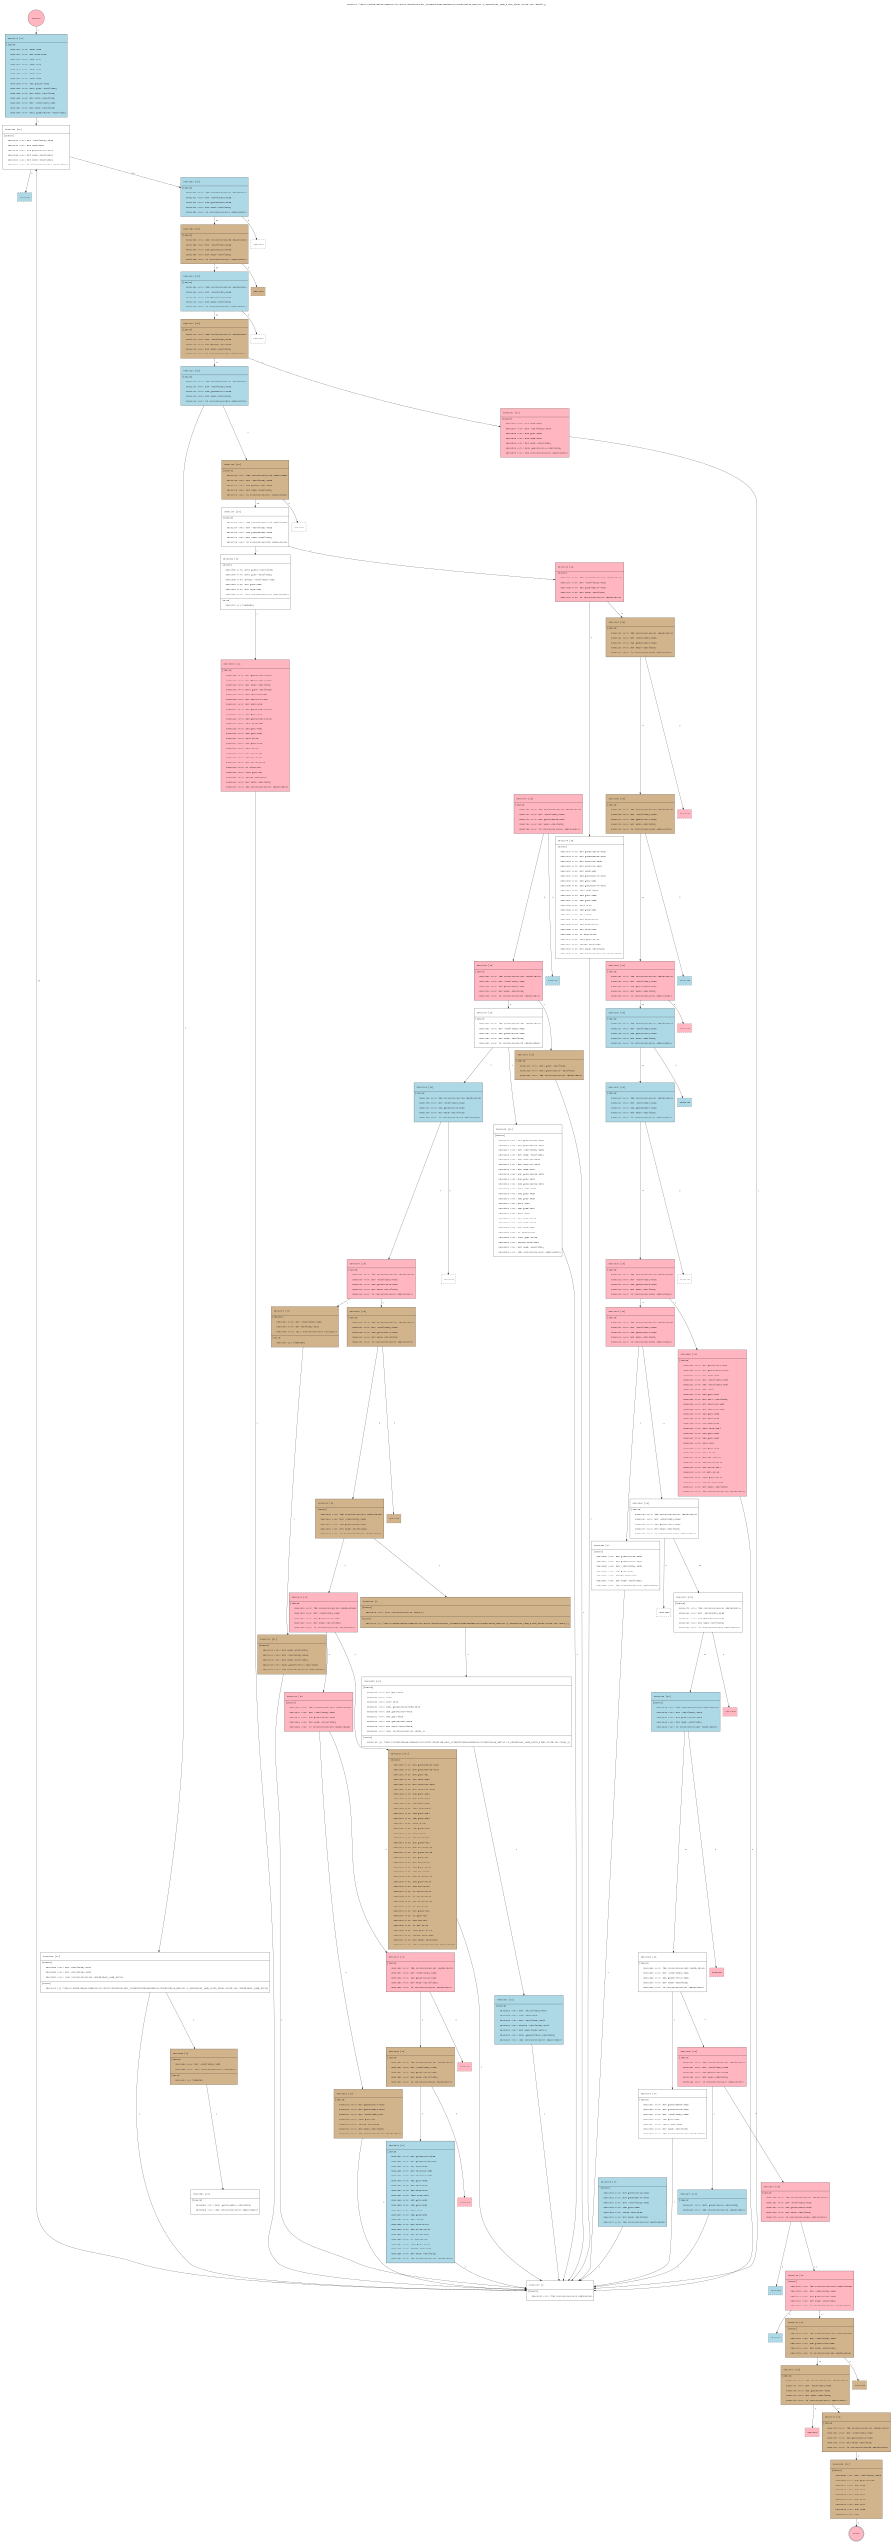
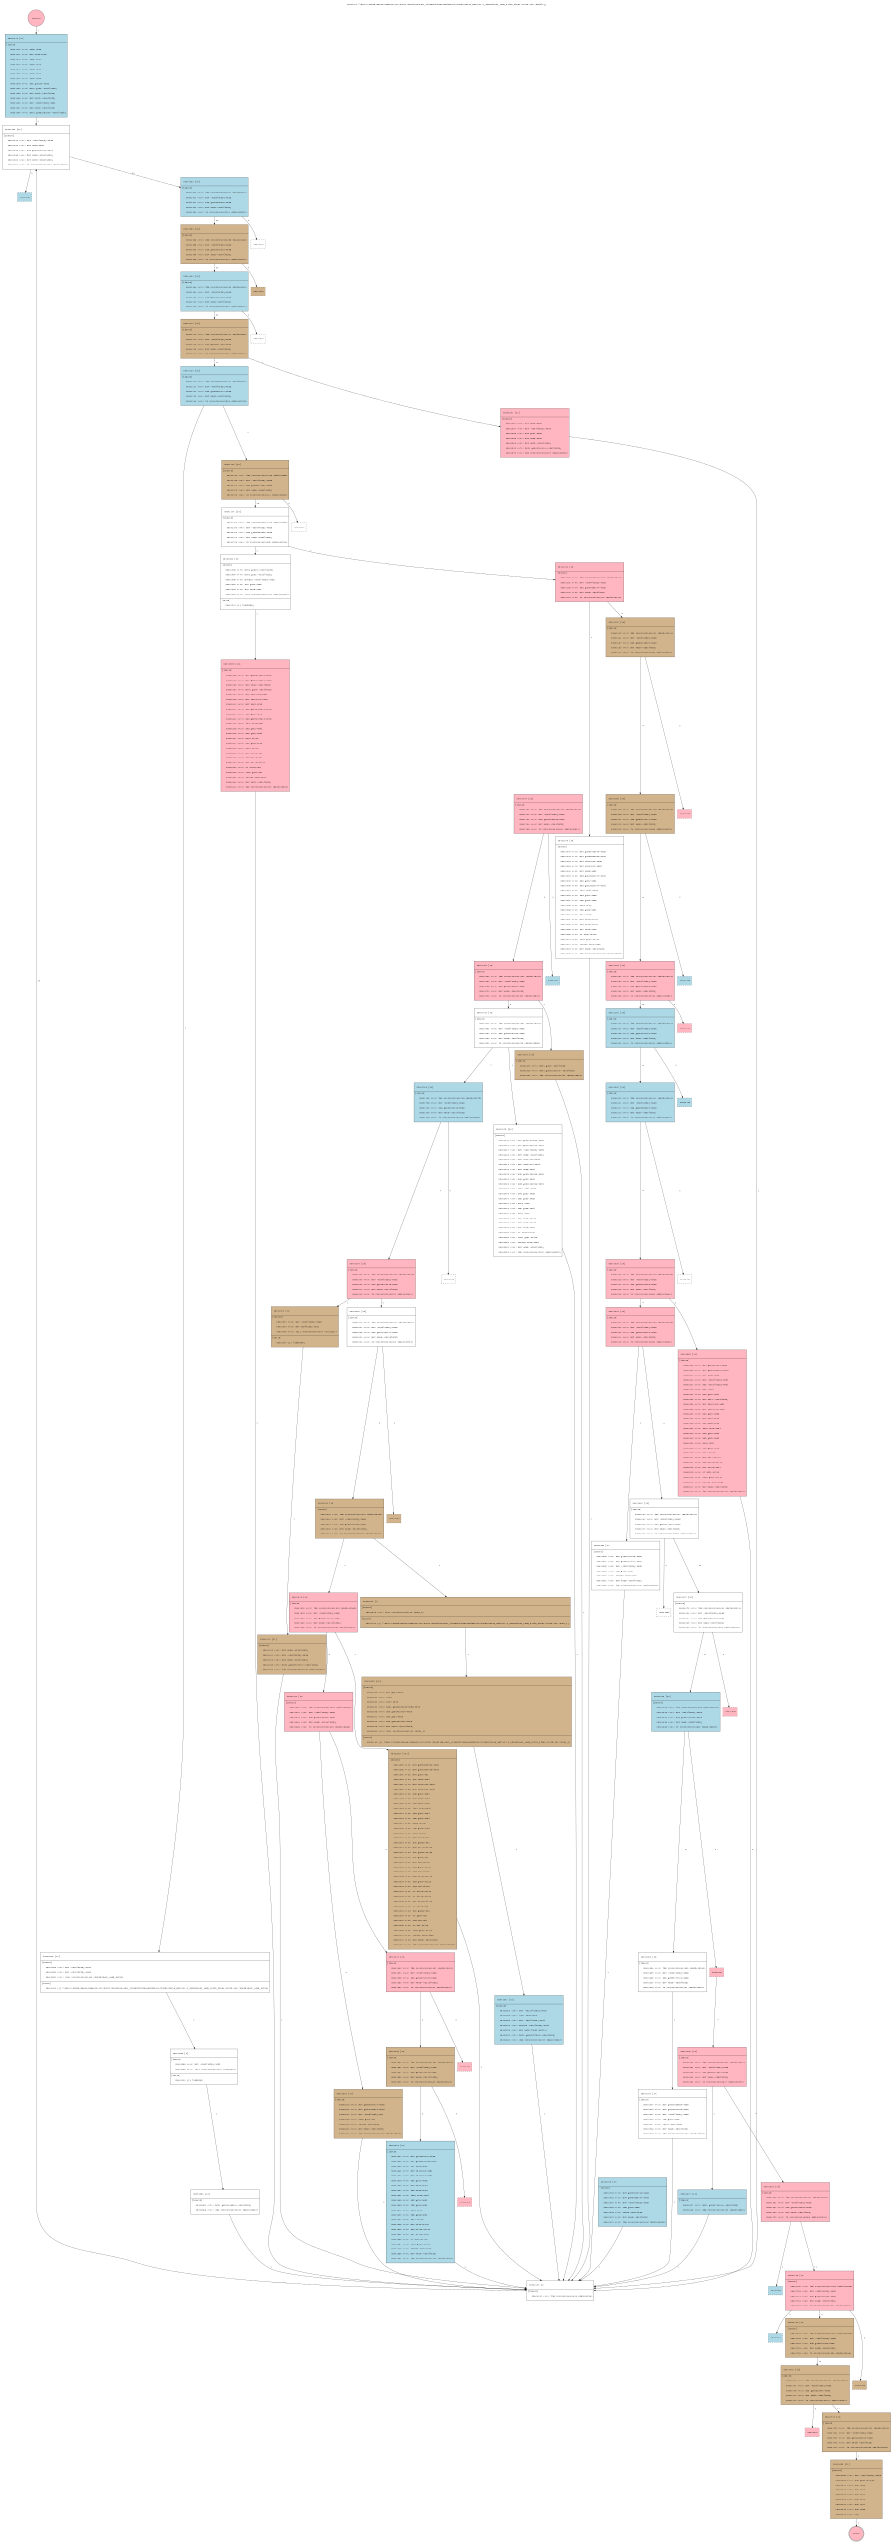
node "0x401820 [28]": fillcolor tan -> white
node "0x401b3d [40]": fillcolor white -> tan
edge "0x4016b4 [28]" -> "0x4016d0 [28]": now "0x401d29" -> "0x4016d0 [28]"
node "0x401baa [9]": fillcolor tan -> white
edge "0x401b9e [12]" -> "0x40219c [5]": now "0x401bb3 [12]" -> "0x40219c [5]"
edge "0x401724 [28]" -> "0x401fb8": now "0x401708 [28]" -> "0x401fb8"
